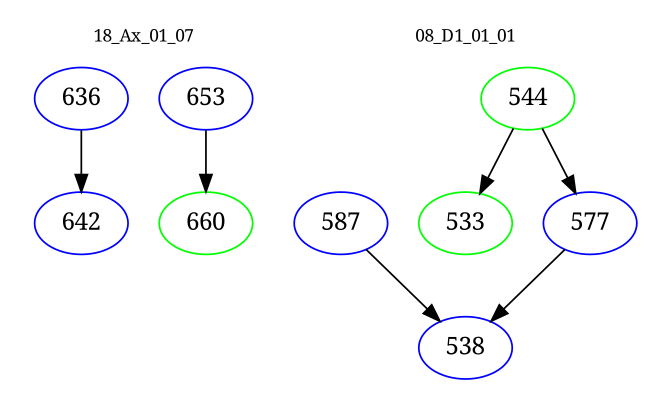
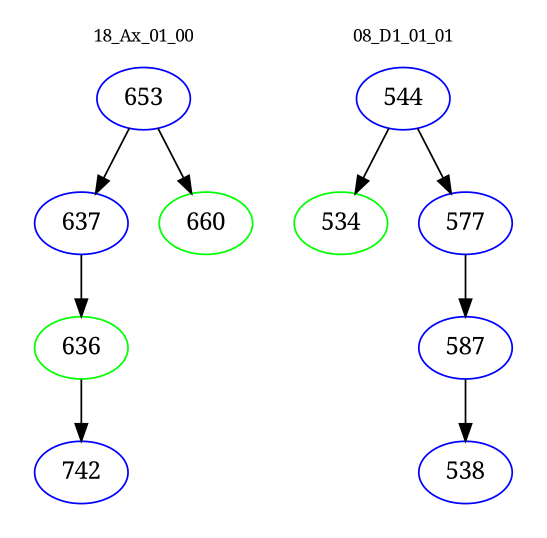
cluster "18_Ax_01_07": label "18_Ax_01_07" -> "18_Ax_01_00"
node "636": color blue -> green
node "544": color green -> blue
node "637": added
node "642": label "642" -> "742"
node "533": label "533" -> "534"
edge "577" -> "538": now "577" -> "587"
